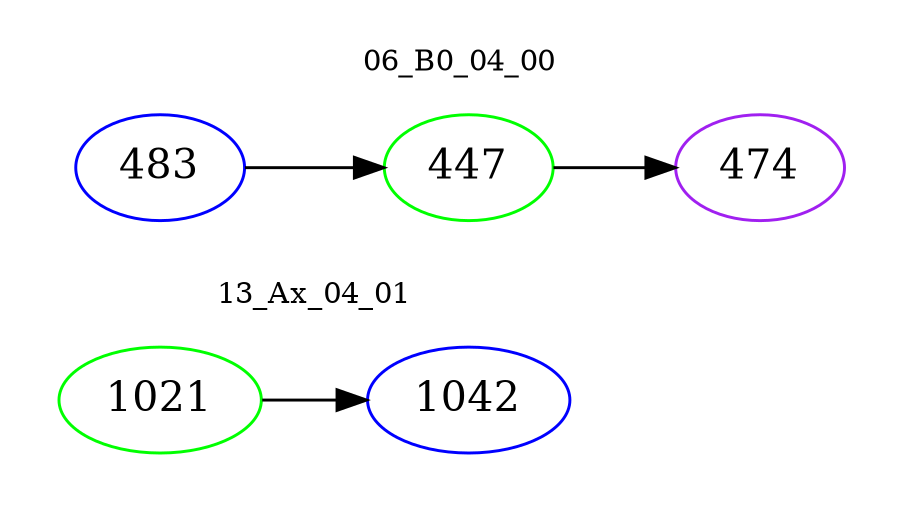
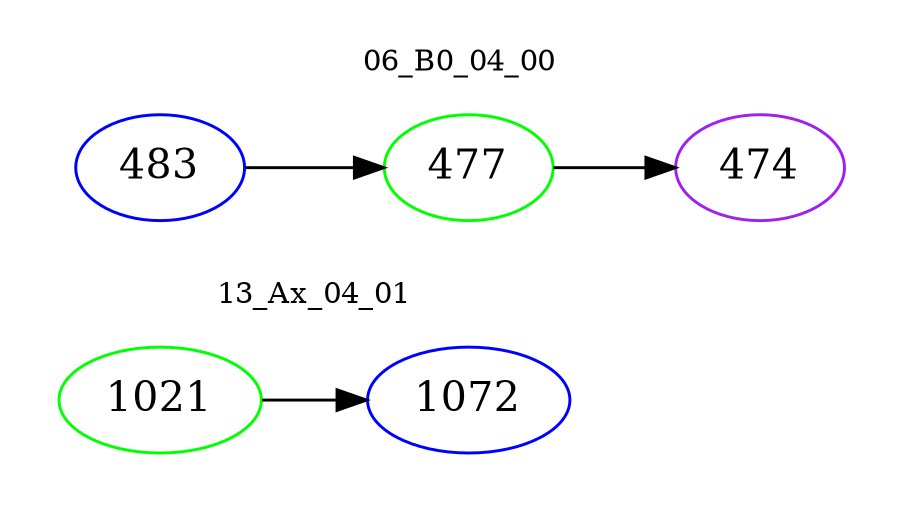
node "447": label "447" -> "477"
node "1042": label "1042" -> "1072"
